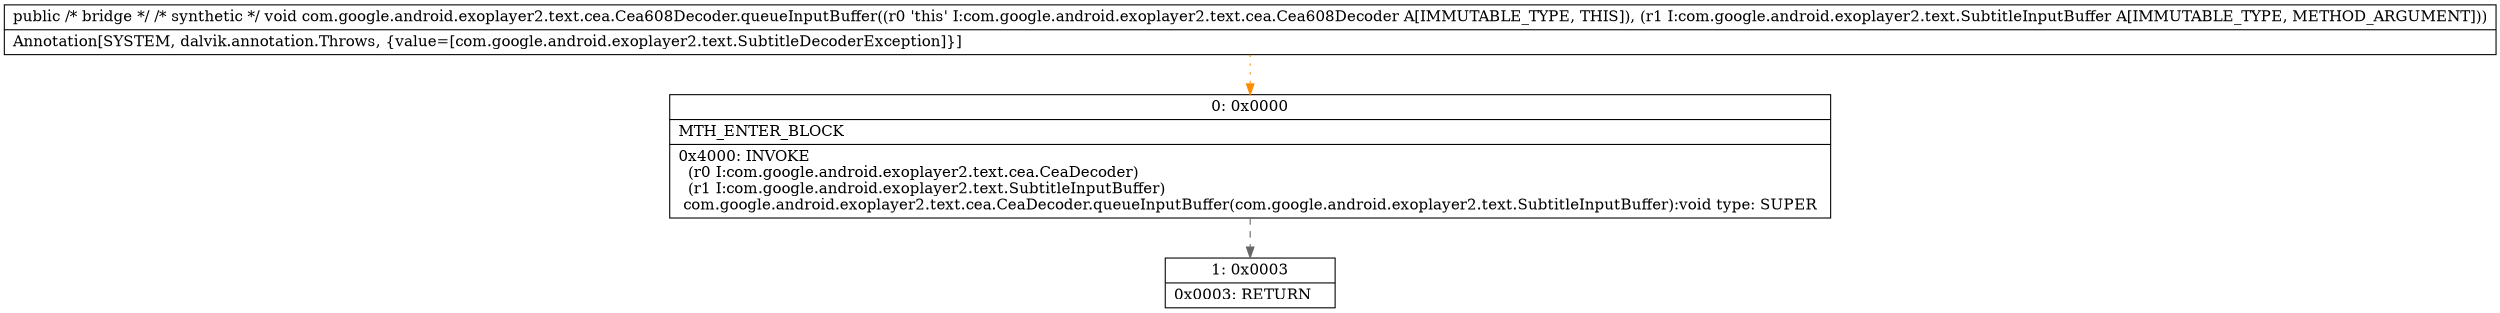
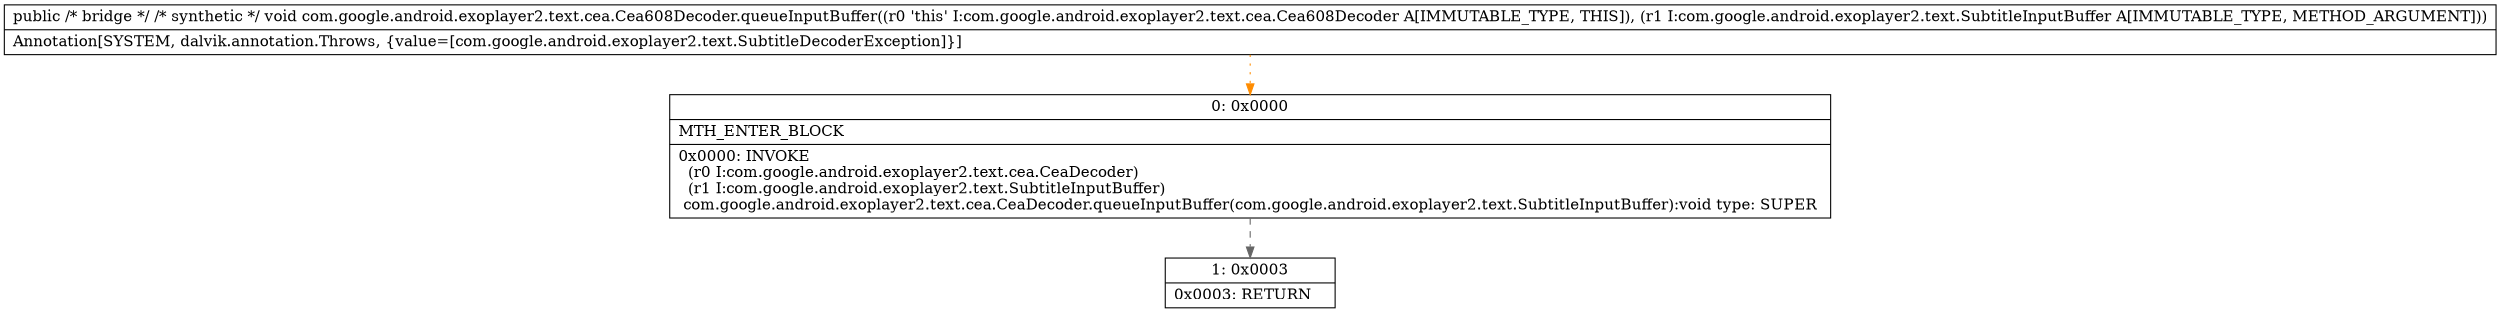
node "0: 0x0000": text "0x4000: INVOKE" -> "0x0000: INVOKE"
